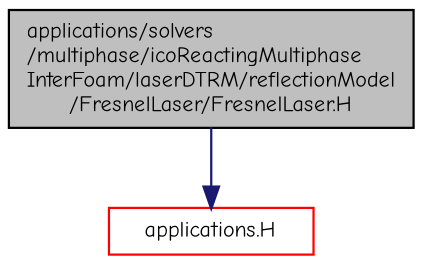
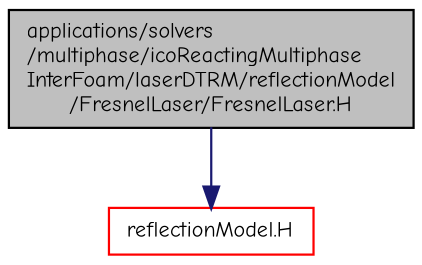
node "applications.H": label "applications.H" -> "reflectionModel.H"
